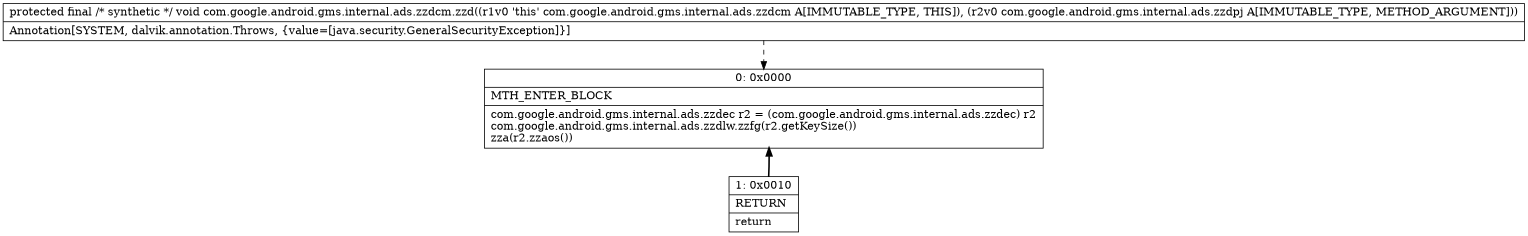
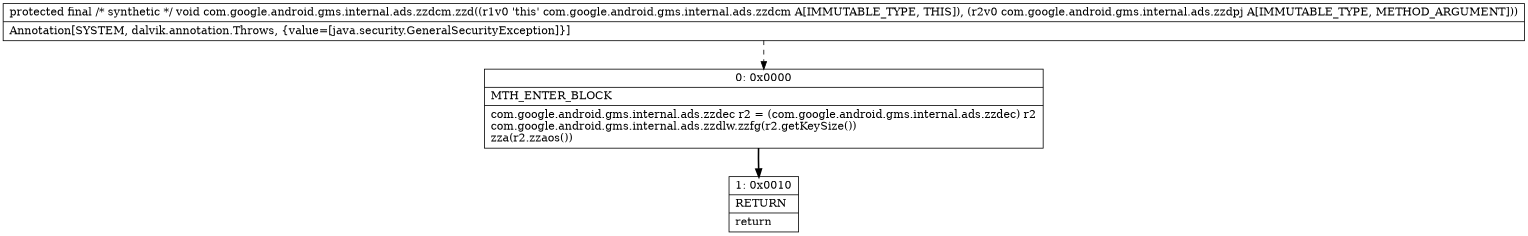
edge "1: 0x0010" -> "0: 0x0000": reversed
